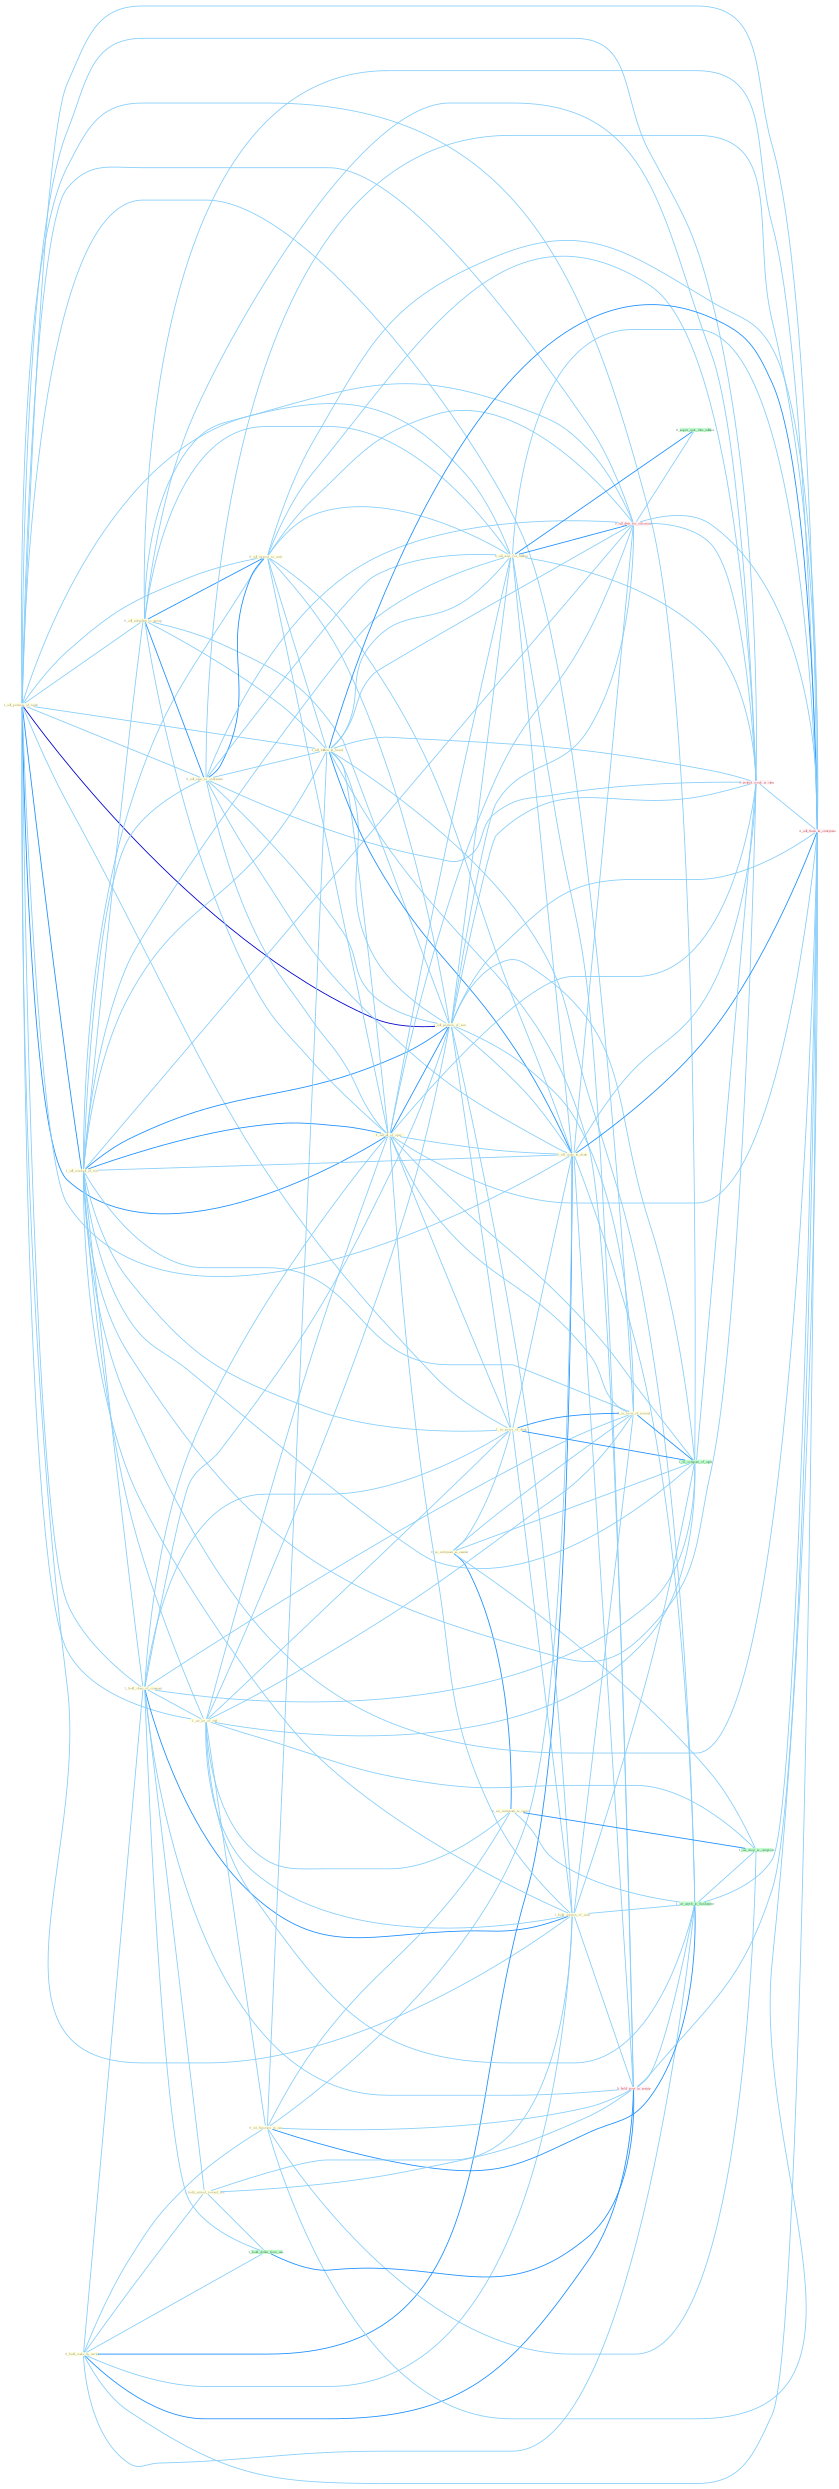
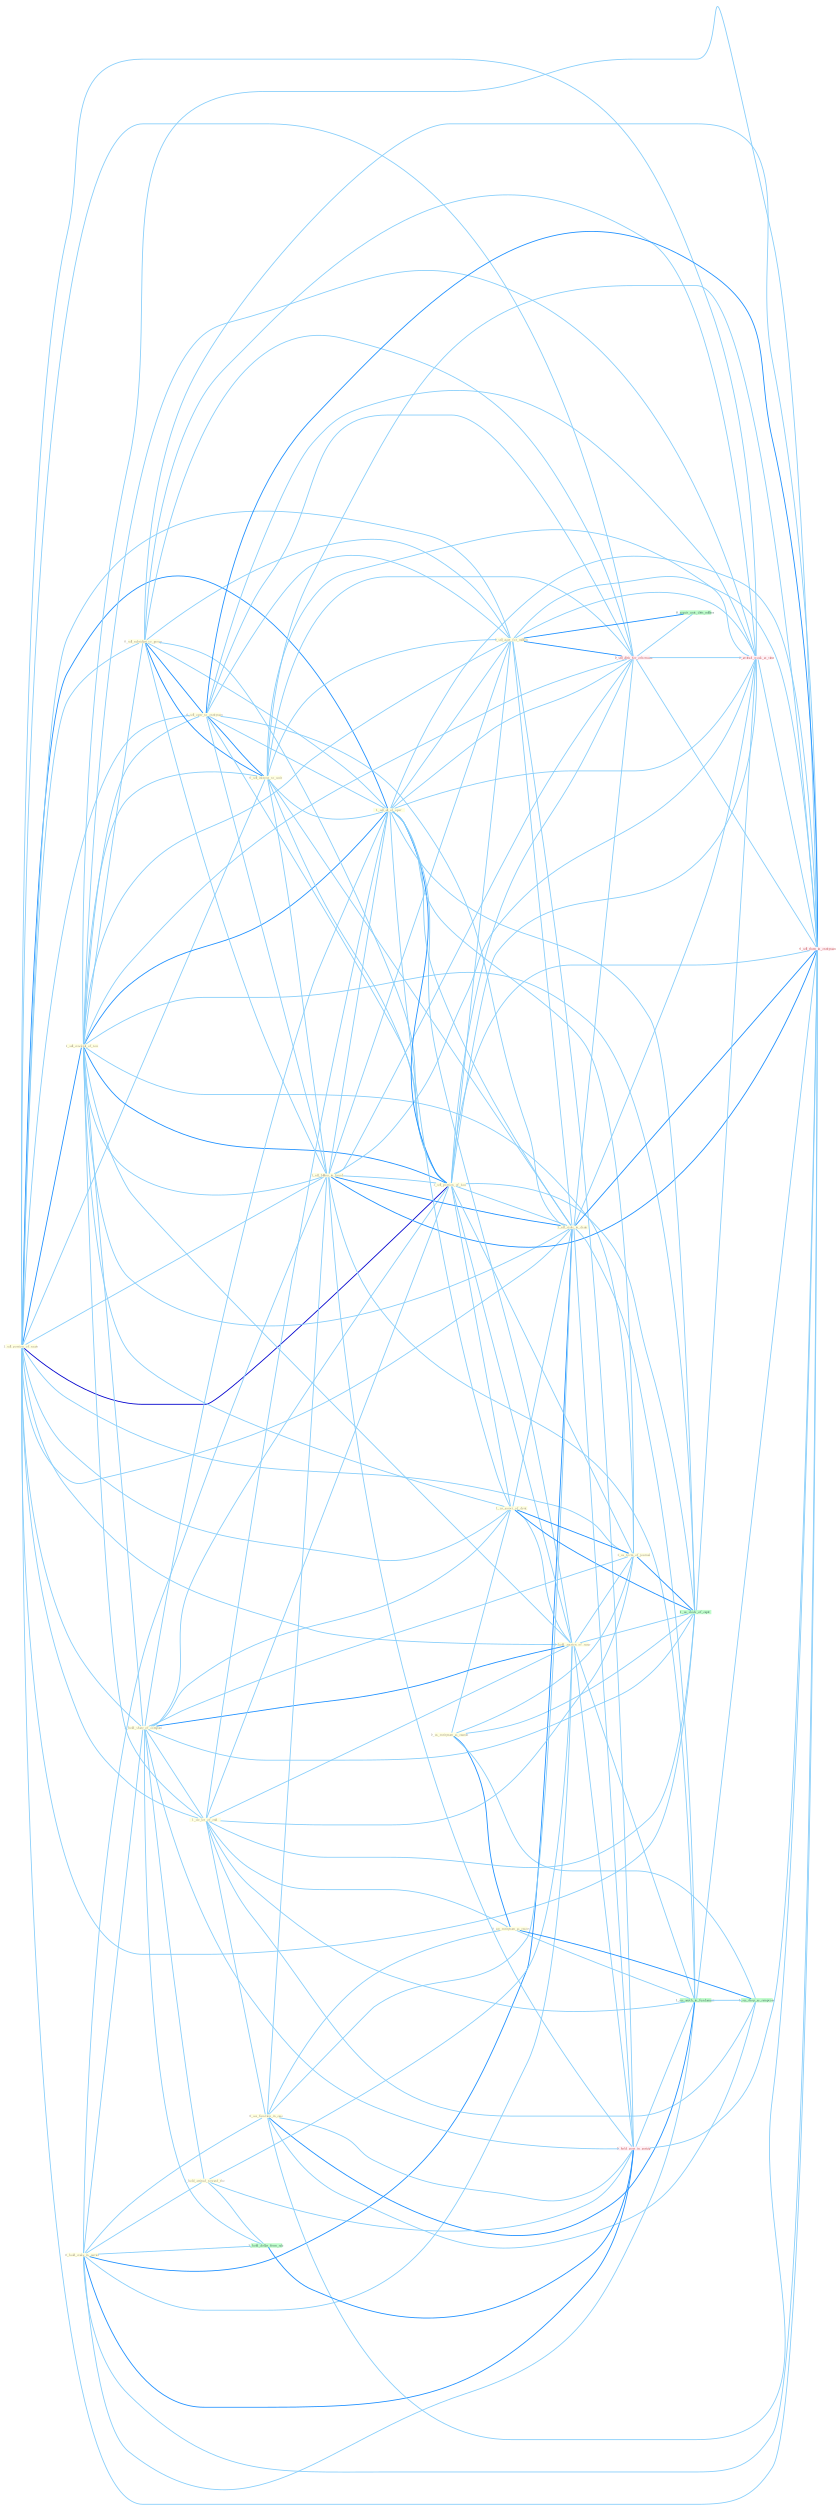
edge "0_sell_oper_to_entitynam" -- "0_sell_them_in_entitynam": color #87cefa -> #1e90ff
node "1_us_compani_of_capit": label "1_us_compani_of_capit" -> "1_us_stock_of_capit"
edge "1_us_assort_of_devic" -- "1_see_lot_of_evid": removed
edge "1_sell_billion_in_bond" -- "0_hold_stake_in_carrier": added
